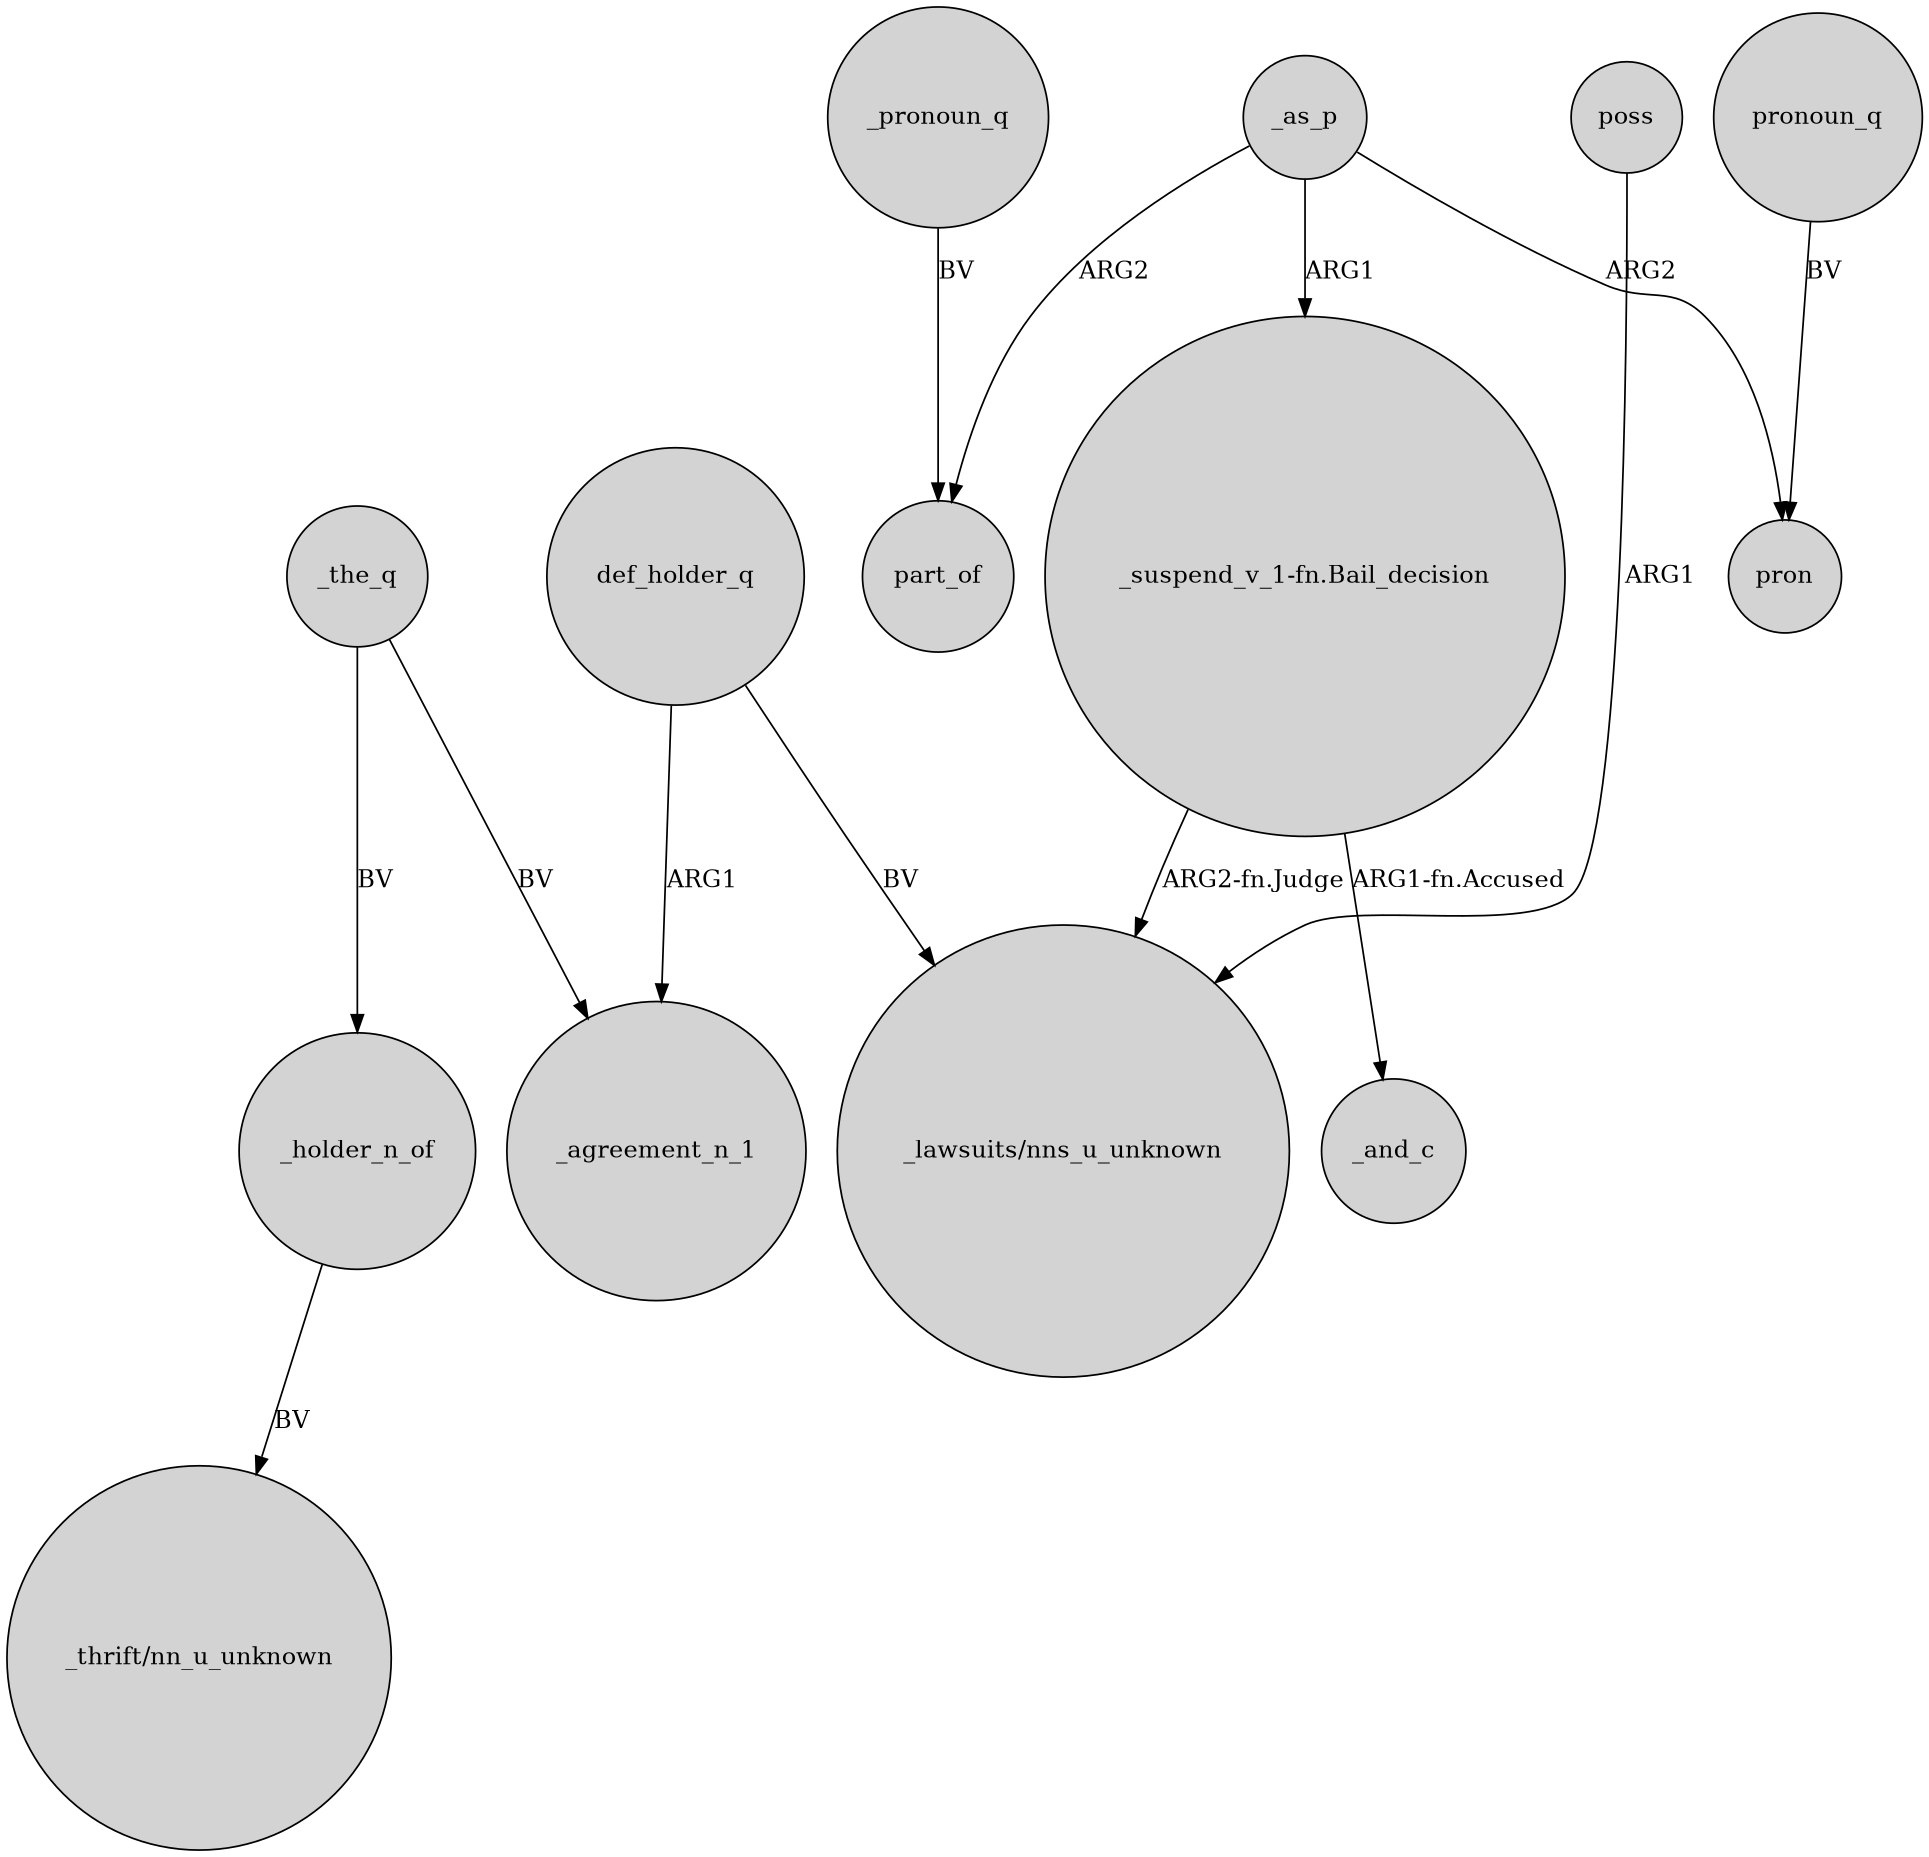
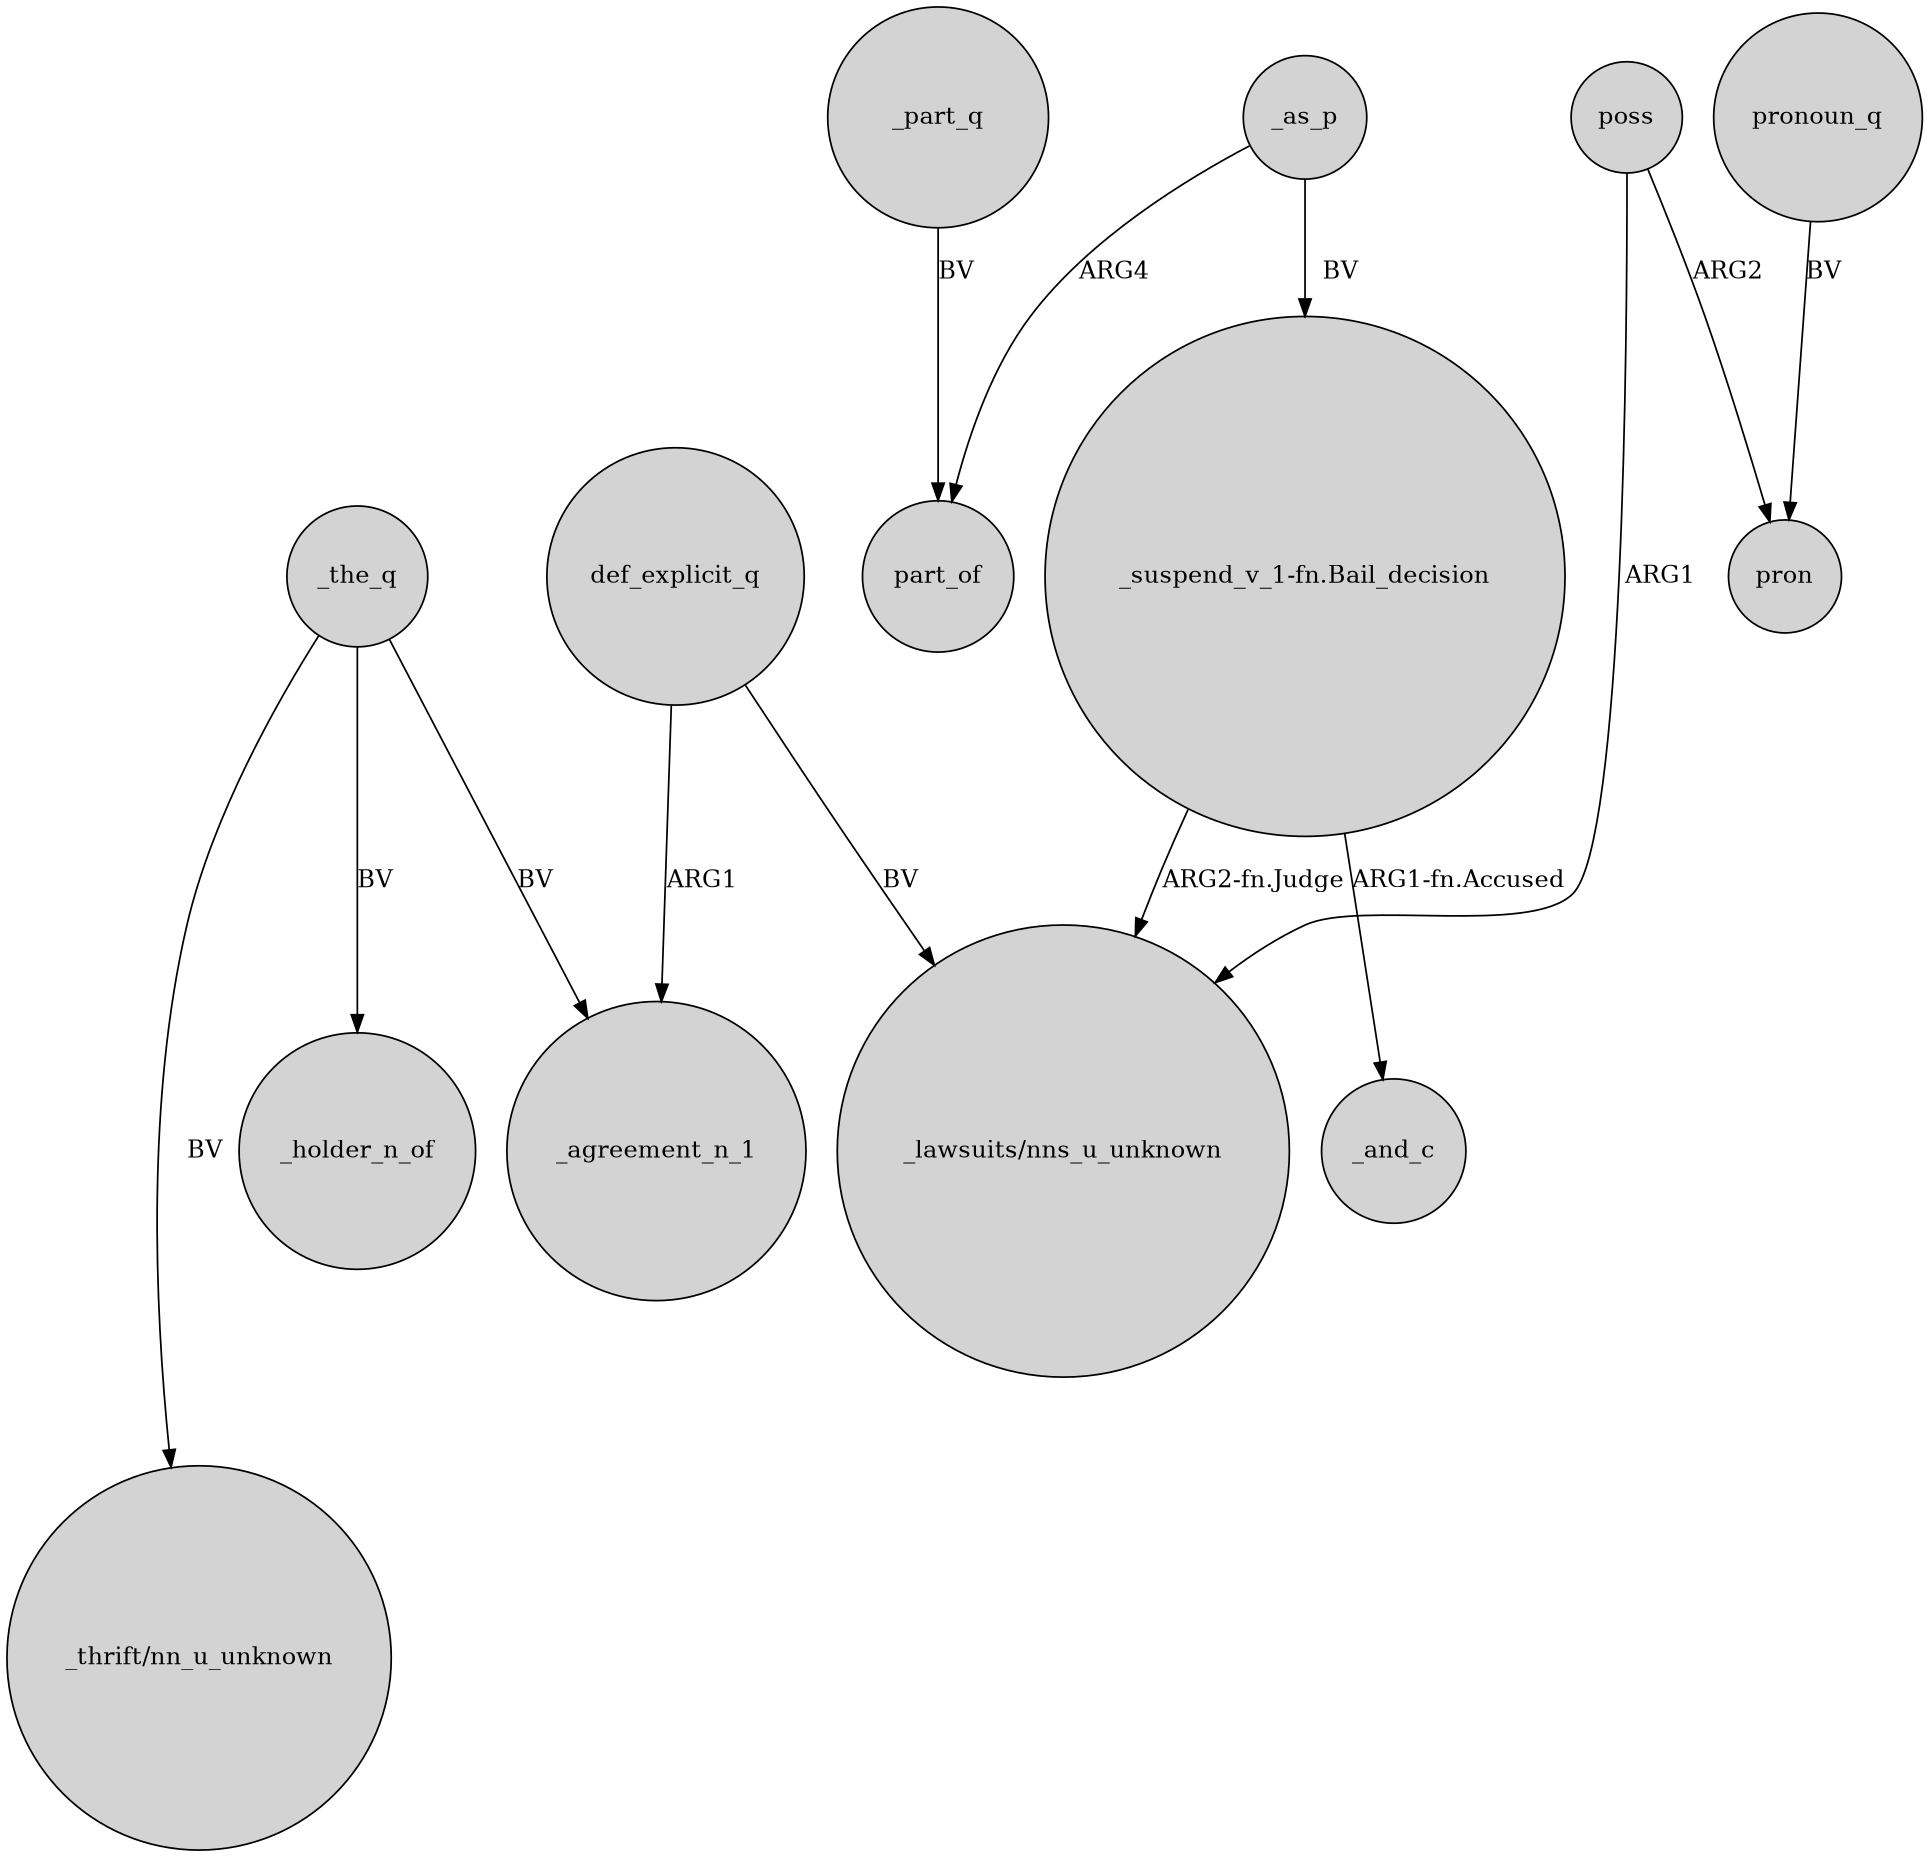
node "_pronoun_q": label "_pronoun_q" -> "_part_q"
edge "_as_p" -> "part_of": label "ARG2" -> "ARG4"
edge "_as_p" -> "_suspend_v_1-fn.Bail_decision": label "ARG1" -> "BV"
edge "_as_p" -> "pron": now "poss" -> "pron"
node "def_holder_q": label "def_holder_q" -> "def_explicit_q"
edge "_holder_n_of" -> "_thrift/nn_u_unknown": now "_the_q" -> "_thrift/nn_u_unknown"
